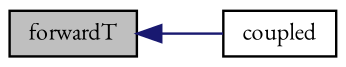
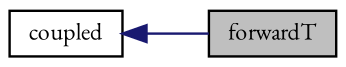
edge "coupled" -> "forwardT": reversed
